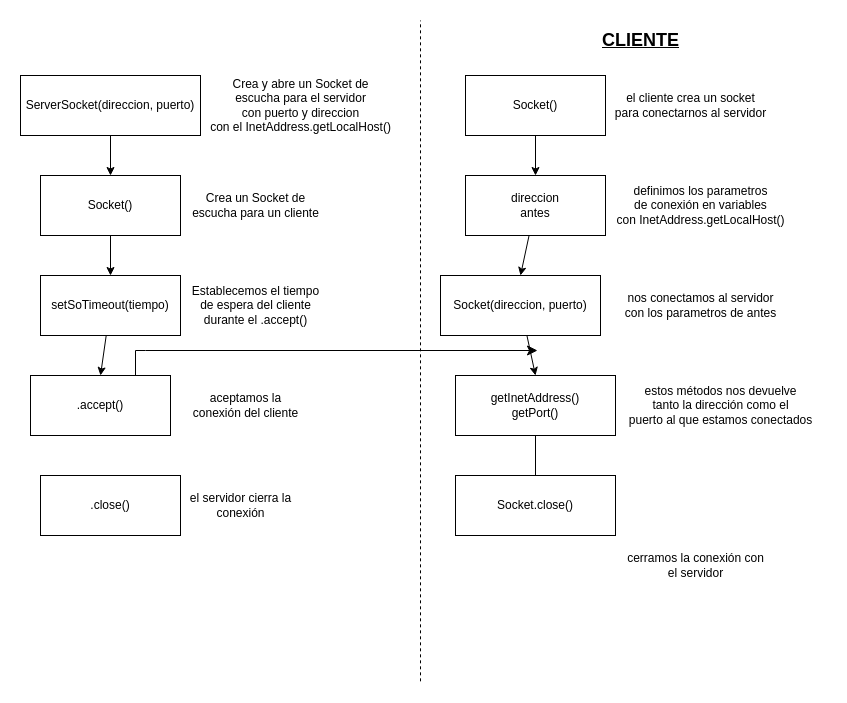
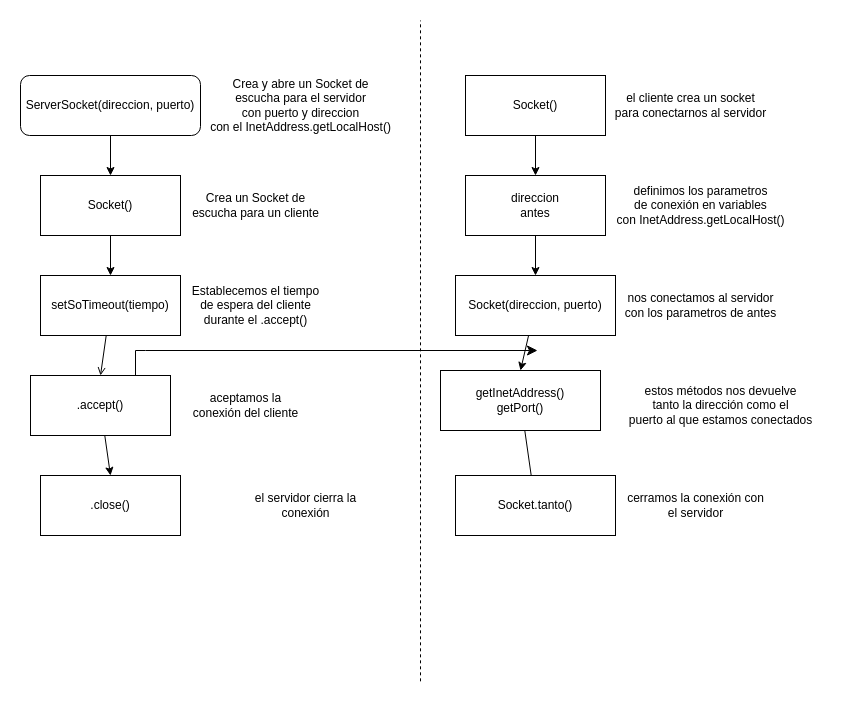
node "CLIENTE": removed
node "ServerSocket(direccion, puerto)": shape rectangle -> rounded rectangle
node "Socket(direccion, puerto)": moved (521, 306) -> (536, 306)
edge "setSoTimeout(tiempo)" -> ".accept()": arrowhead classic -> open
node "getInetAddress() getPort()": moved (536, 406) -> (521, 401)
edge ".accept()" -> ".close()": added
node "el servidor cierra la conexión": moved (241, 506) -> (306, 506)
node "Socket.close()": label "Socket.close()" -> "Socket.tanto()"
node "cerramos la conexión con el servidor": moved (696, 566) -> (696, 506)
